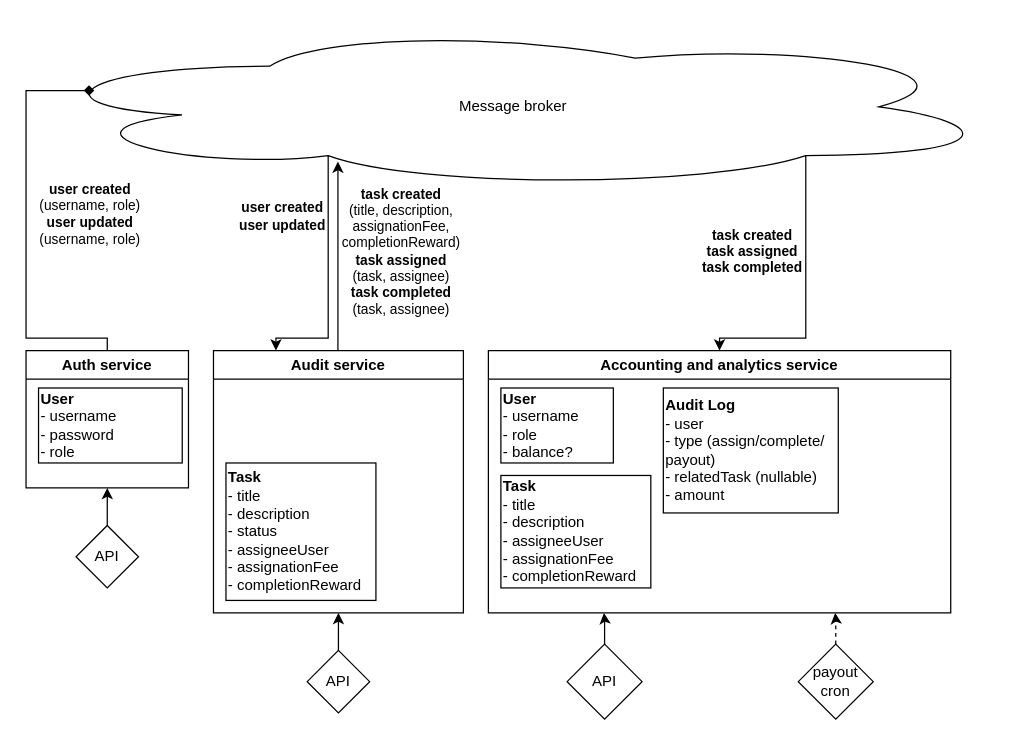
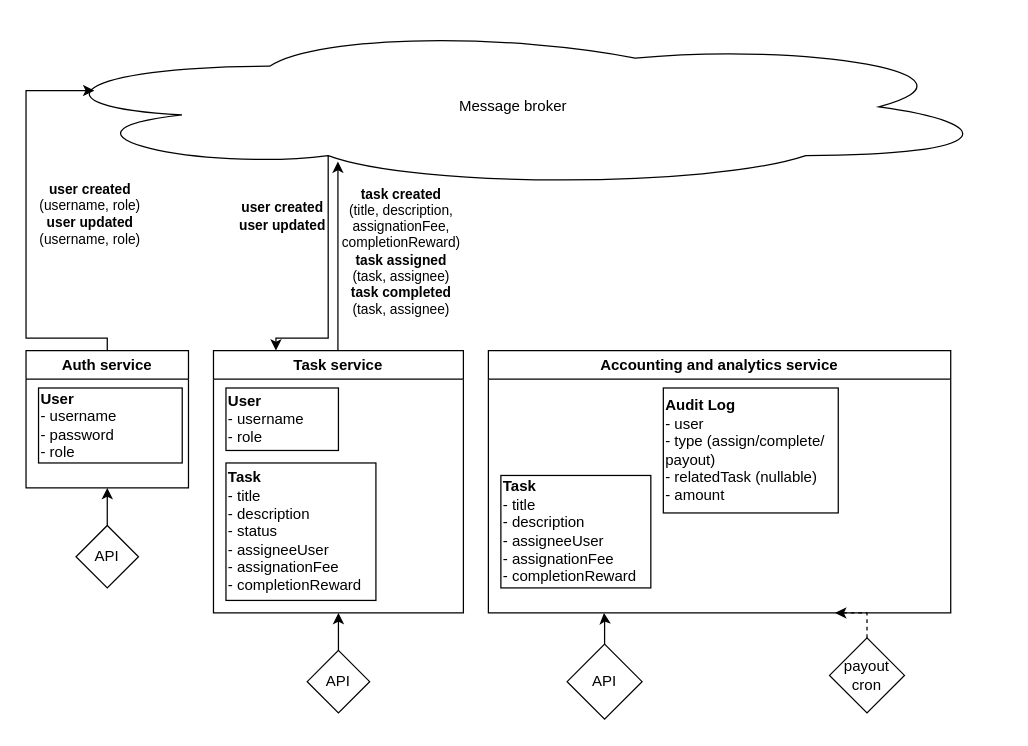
edge "Auth service" -> "Message broker": arrowhead diamond -> classic
edge "Message broker" -> "Accounting and analytics service": removed, label "task created task assigned task completed"
node "Audit service": label "Audit service" -> "Task service"
node "User - username - role": added
node "User - username - role - balance?": removed
node "payout cron": moved (836, 682) -> (867, 676)
